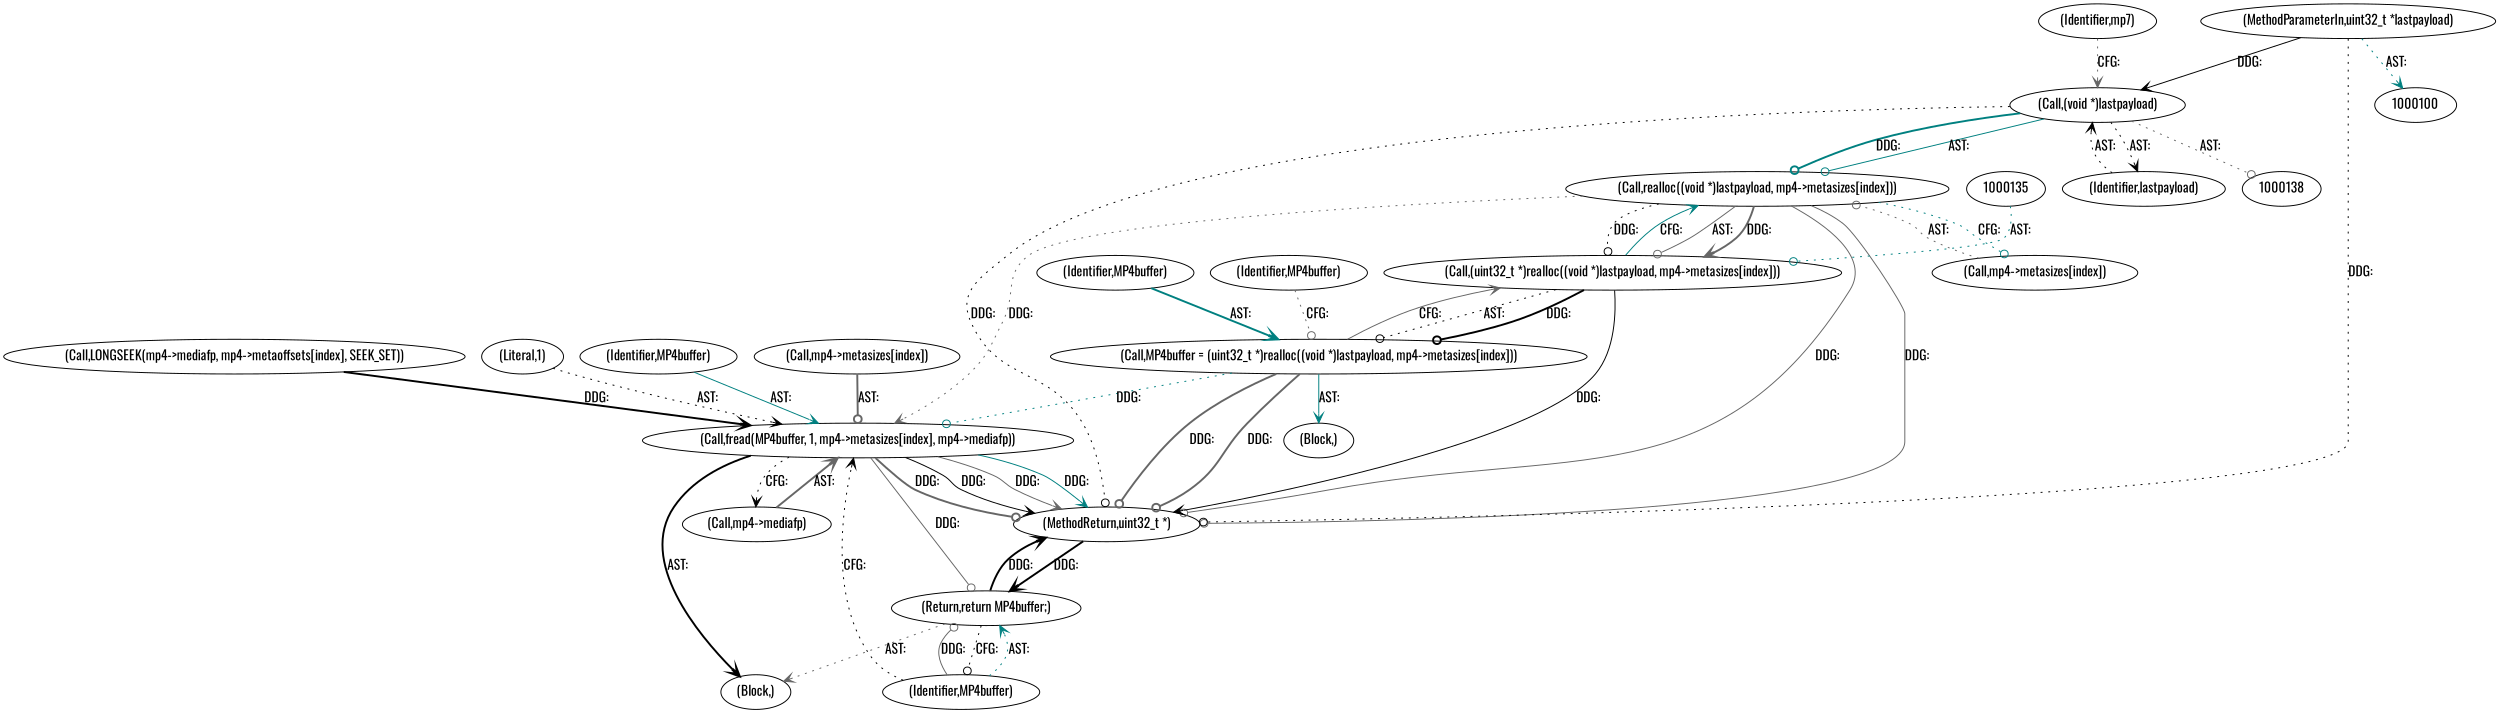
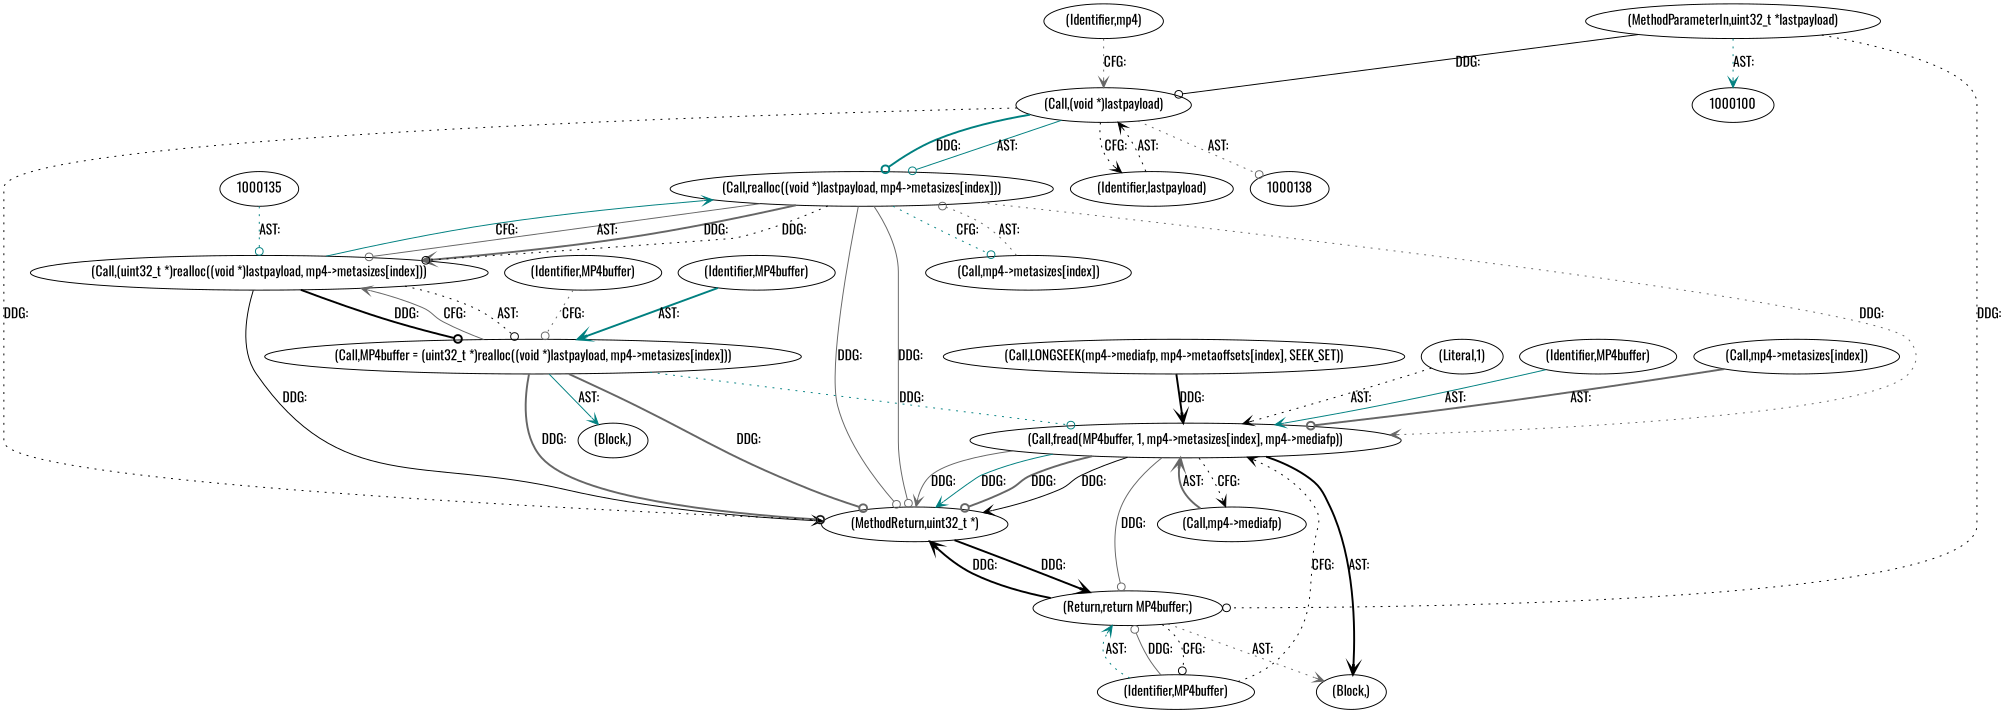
node "(Identifier,mp7)": label "(Identifier,mp7)" -> "(Identifier,mp4)"
edge "(MethodParameterIn,uint32_t *lastpayload)" -> "(Call,(void *)lastpayload)": arrowhead vee -> odot
edge "(Call,(void *)lastpayload)" -> "(Identifier,lastpayload)": label "AST: " -> "CFG: "
edge "(MethodParameterIn,uint32_t *lastpayload)" -> "(MethodReturn,uint32_t *)": now "(MethodParameterIn,uint32_t *lastpayload)" -> "(Return,return MP4buffer;)"
